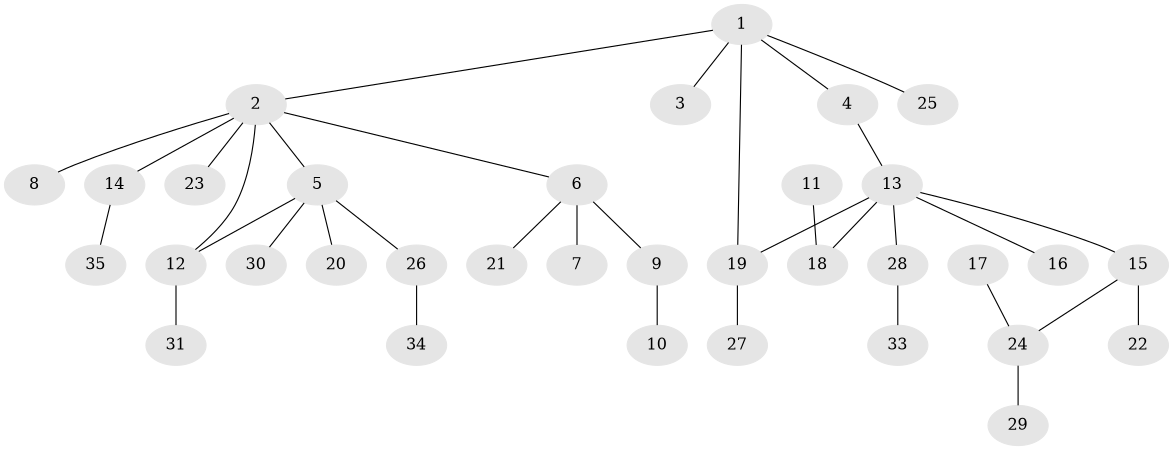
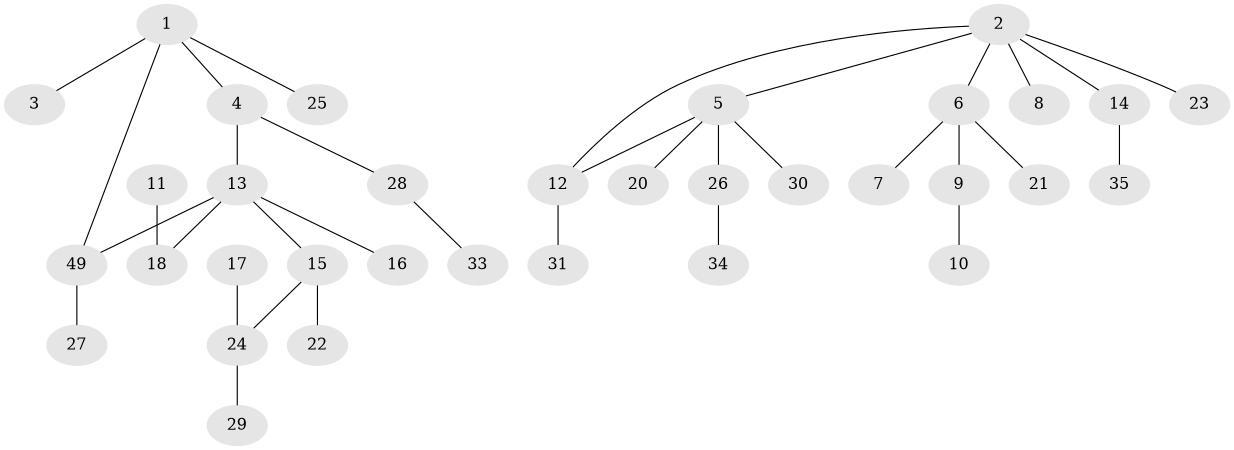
edge "1" -- "2": removed
edge "13" -- "28": now "4" -- "28"
node "19": label "19" -> "49"
